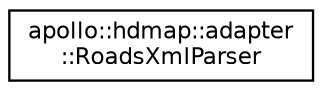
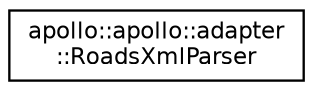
node "apollo::hdmap::adapter ::RoadsXmlParser": label "apollo::hdmap::adapter ::RoadsXmlParser" -> "apollo::apollo::adapter ::RoadsXmlParser"
